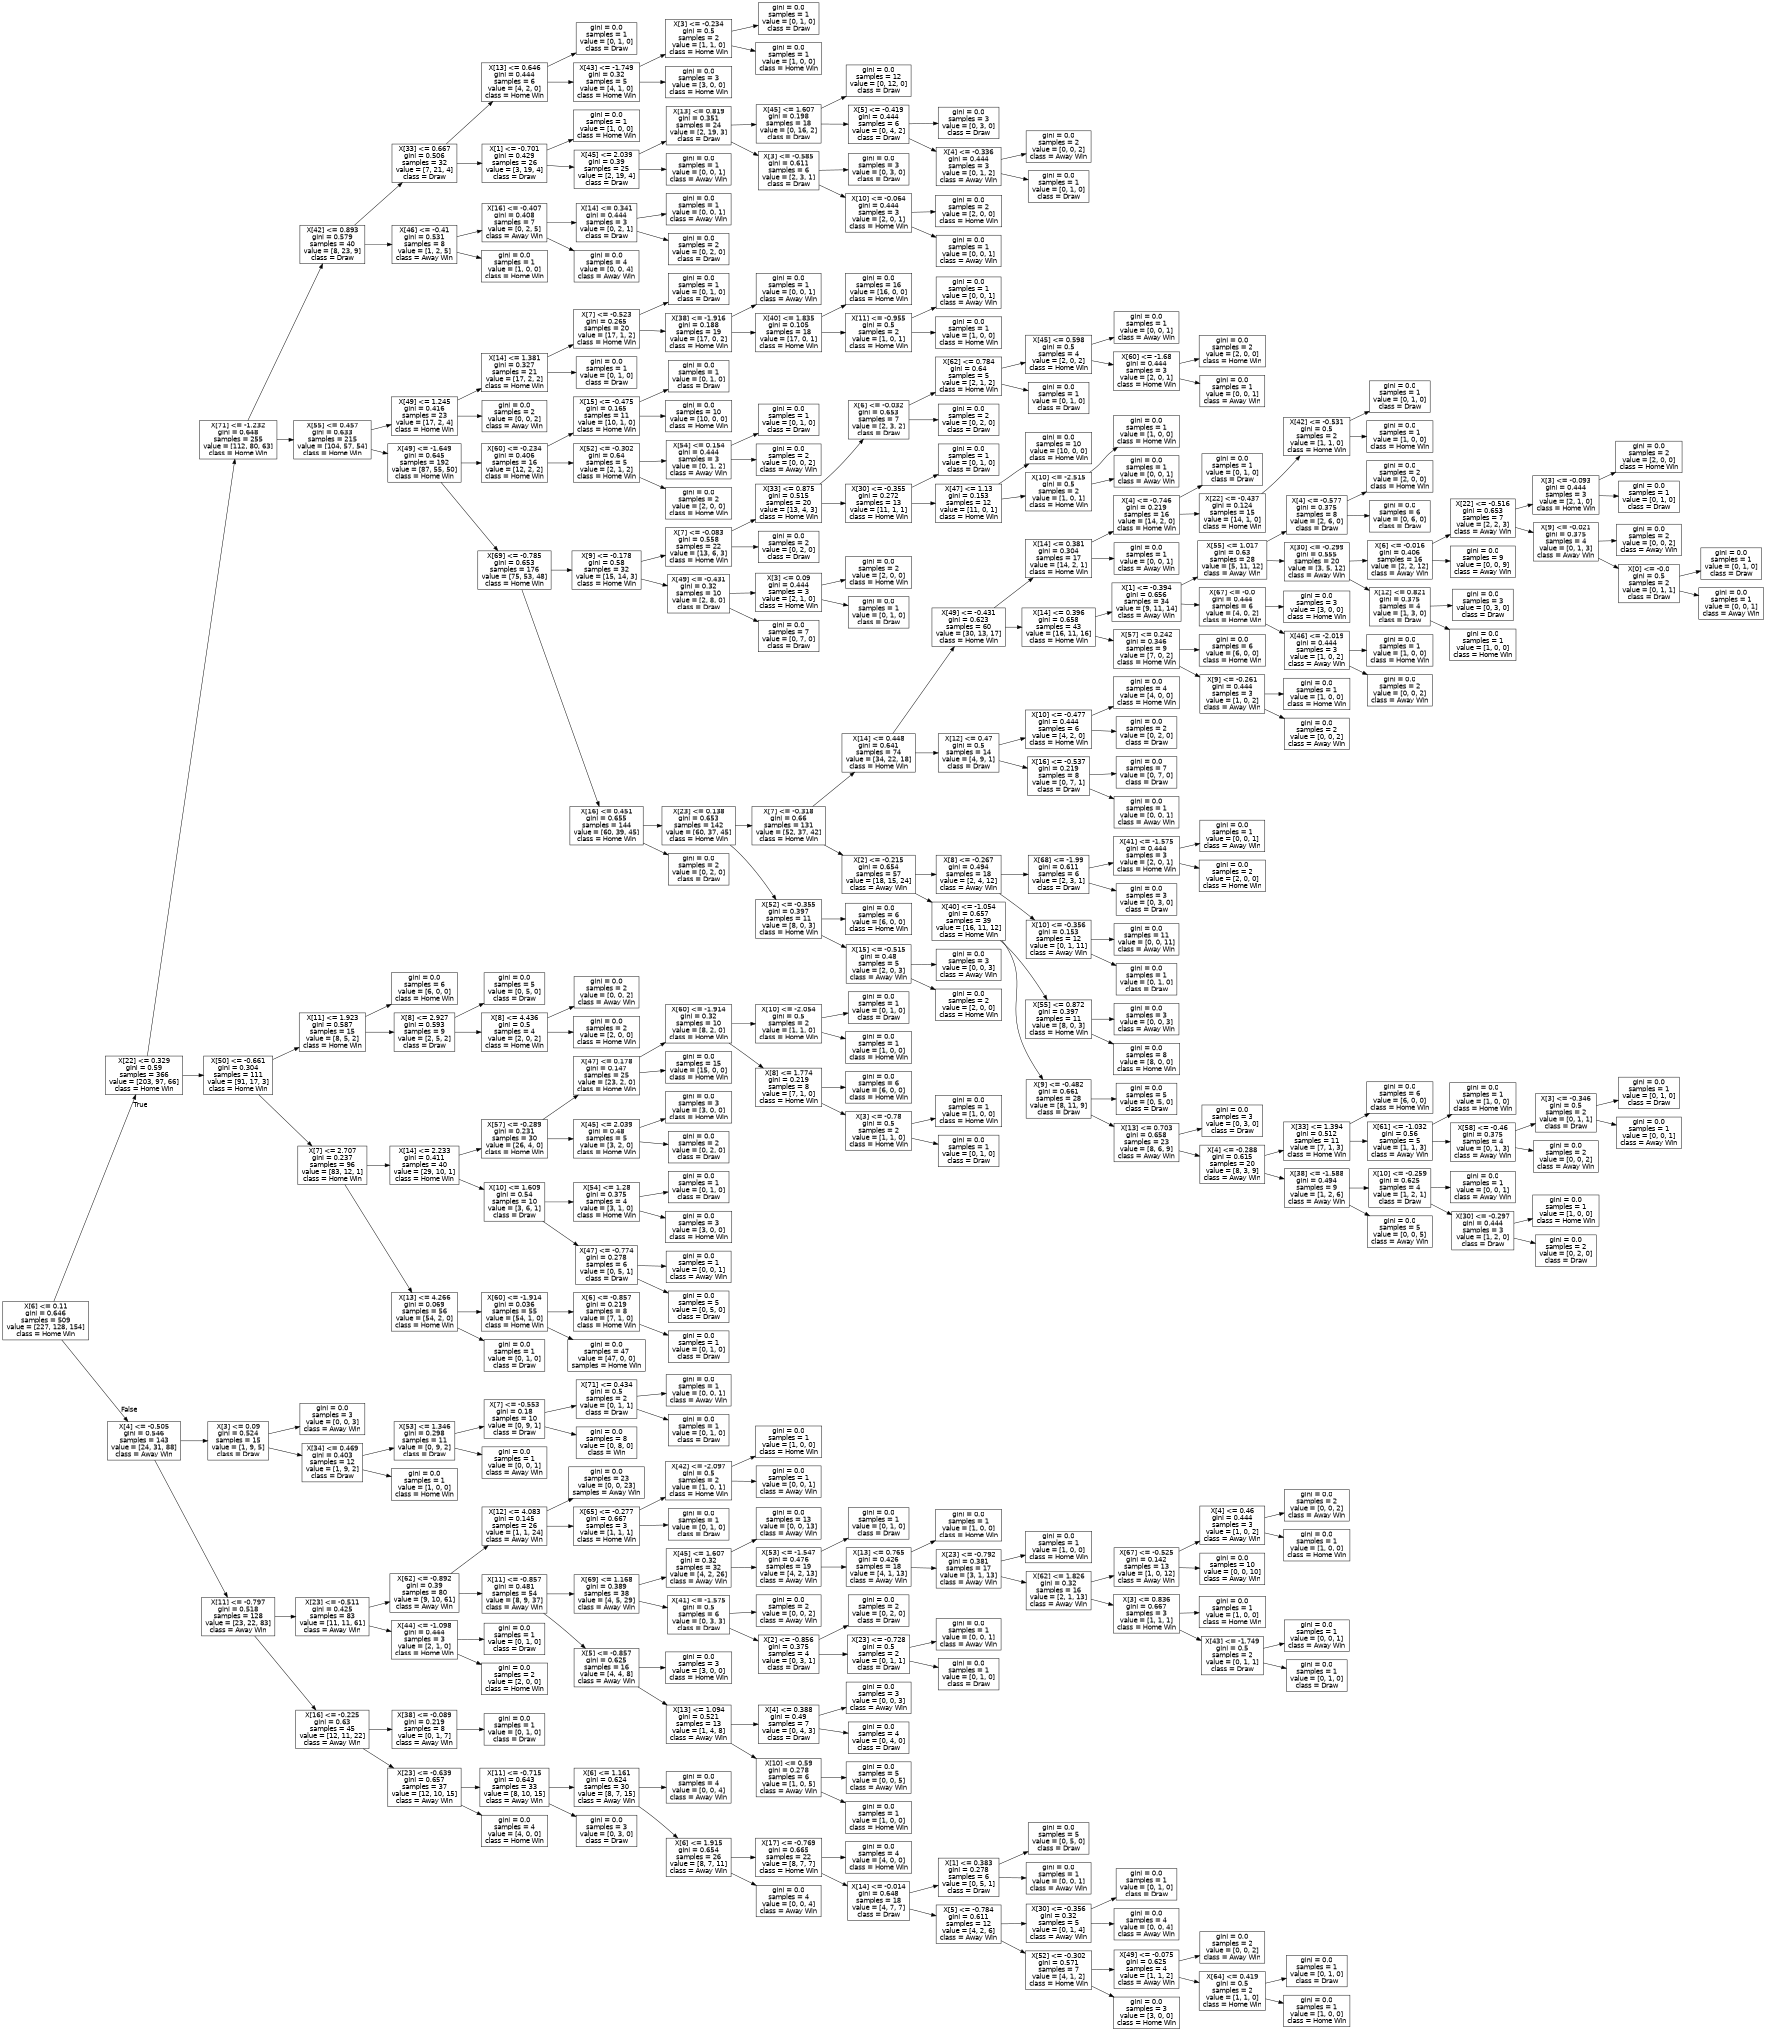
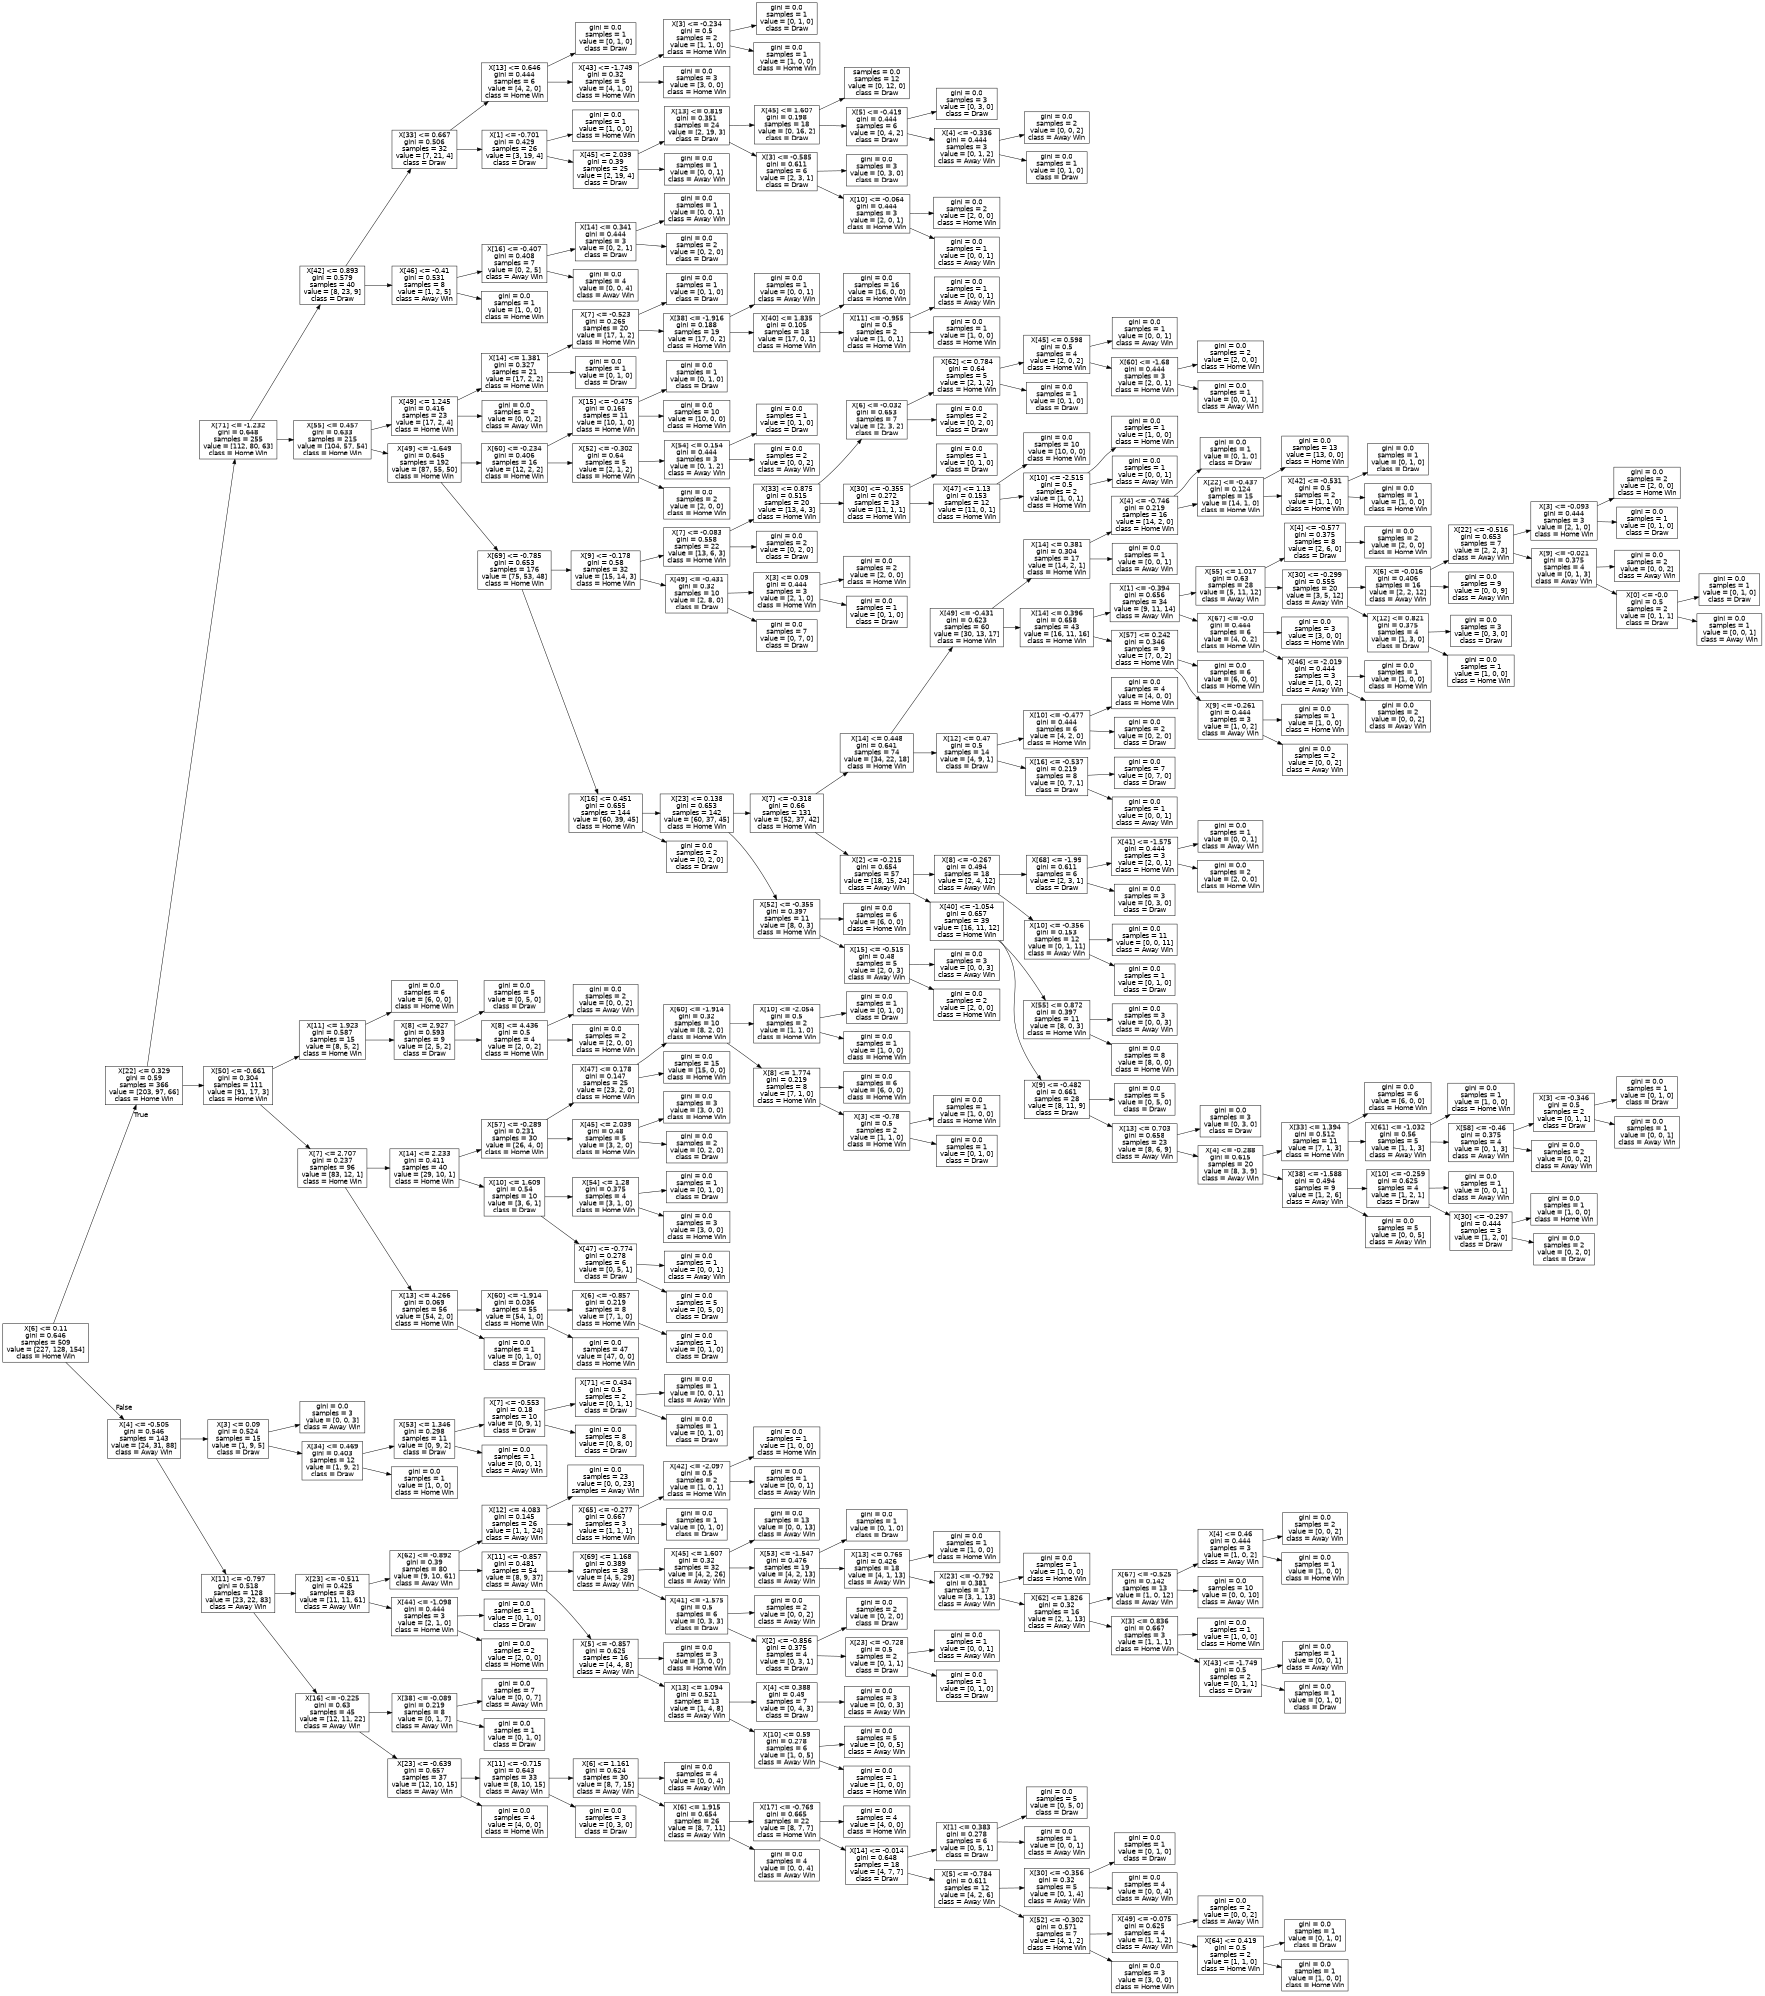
node "gini = 0.0 samples = 12 value = [0, 12, 0] class = Draw": label "gini = 0.0 samples = 12 value = [0, 12, 0] class = Draw" -> "samples = 0.0 samples = 12 value = [0, 12, 0] class = Draw"
node "gini = 0.0 samples = 13 value = [13, 0, 0] class = Home Win": added
node "gini = 0.0 samples = 6 value = [0, 6, 0] class = Draw": removed
node "gini = 0.0 samples = 47 value = [47, 0, 0] samples = Home Win": label "gini = 0.0 samples = 47 value = [47, 0, 0] samples = Home Win" -> "gini = 0.0 samples = 47 value = [47, 0, 0] class = Home Win"
node "gini = 0.0 samples = 8 value = [0, 8, 0] class = Win": label "gini = 0.0 samples = 8 value = [0, 8, 0] class = Win" -> "gini = 0.0 samples = 8 value = [0, 8, 0] class = Draw"
node "gini = 0.0 samples = 7 value = [0, 0, 7] class = Away Win": added
node "gini = 0.0 samples = 4 value = [0, 4, 0] class = Draw": removed
